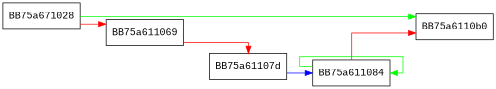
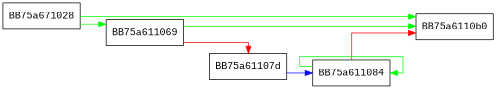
edge "BB75a671028" -> "BB75a611069": color red -> green
edge "BB75a611069" -> "BB75a6110b0": added
